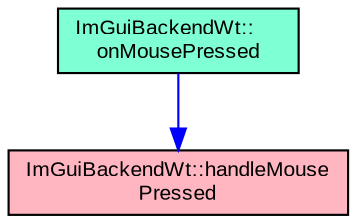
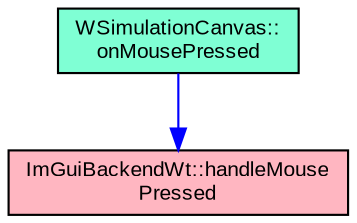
node "ImGuiBackendWt:: onMousePressed": label "ImGuiBackendWt:: onMousePressed" -> "WSimulationCanvas:: onMousePressed"
